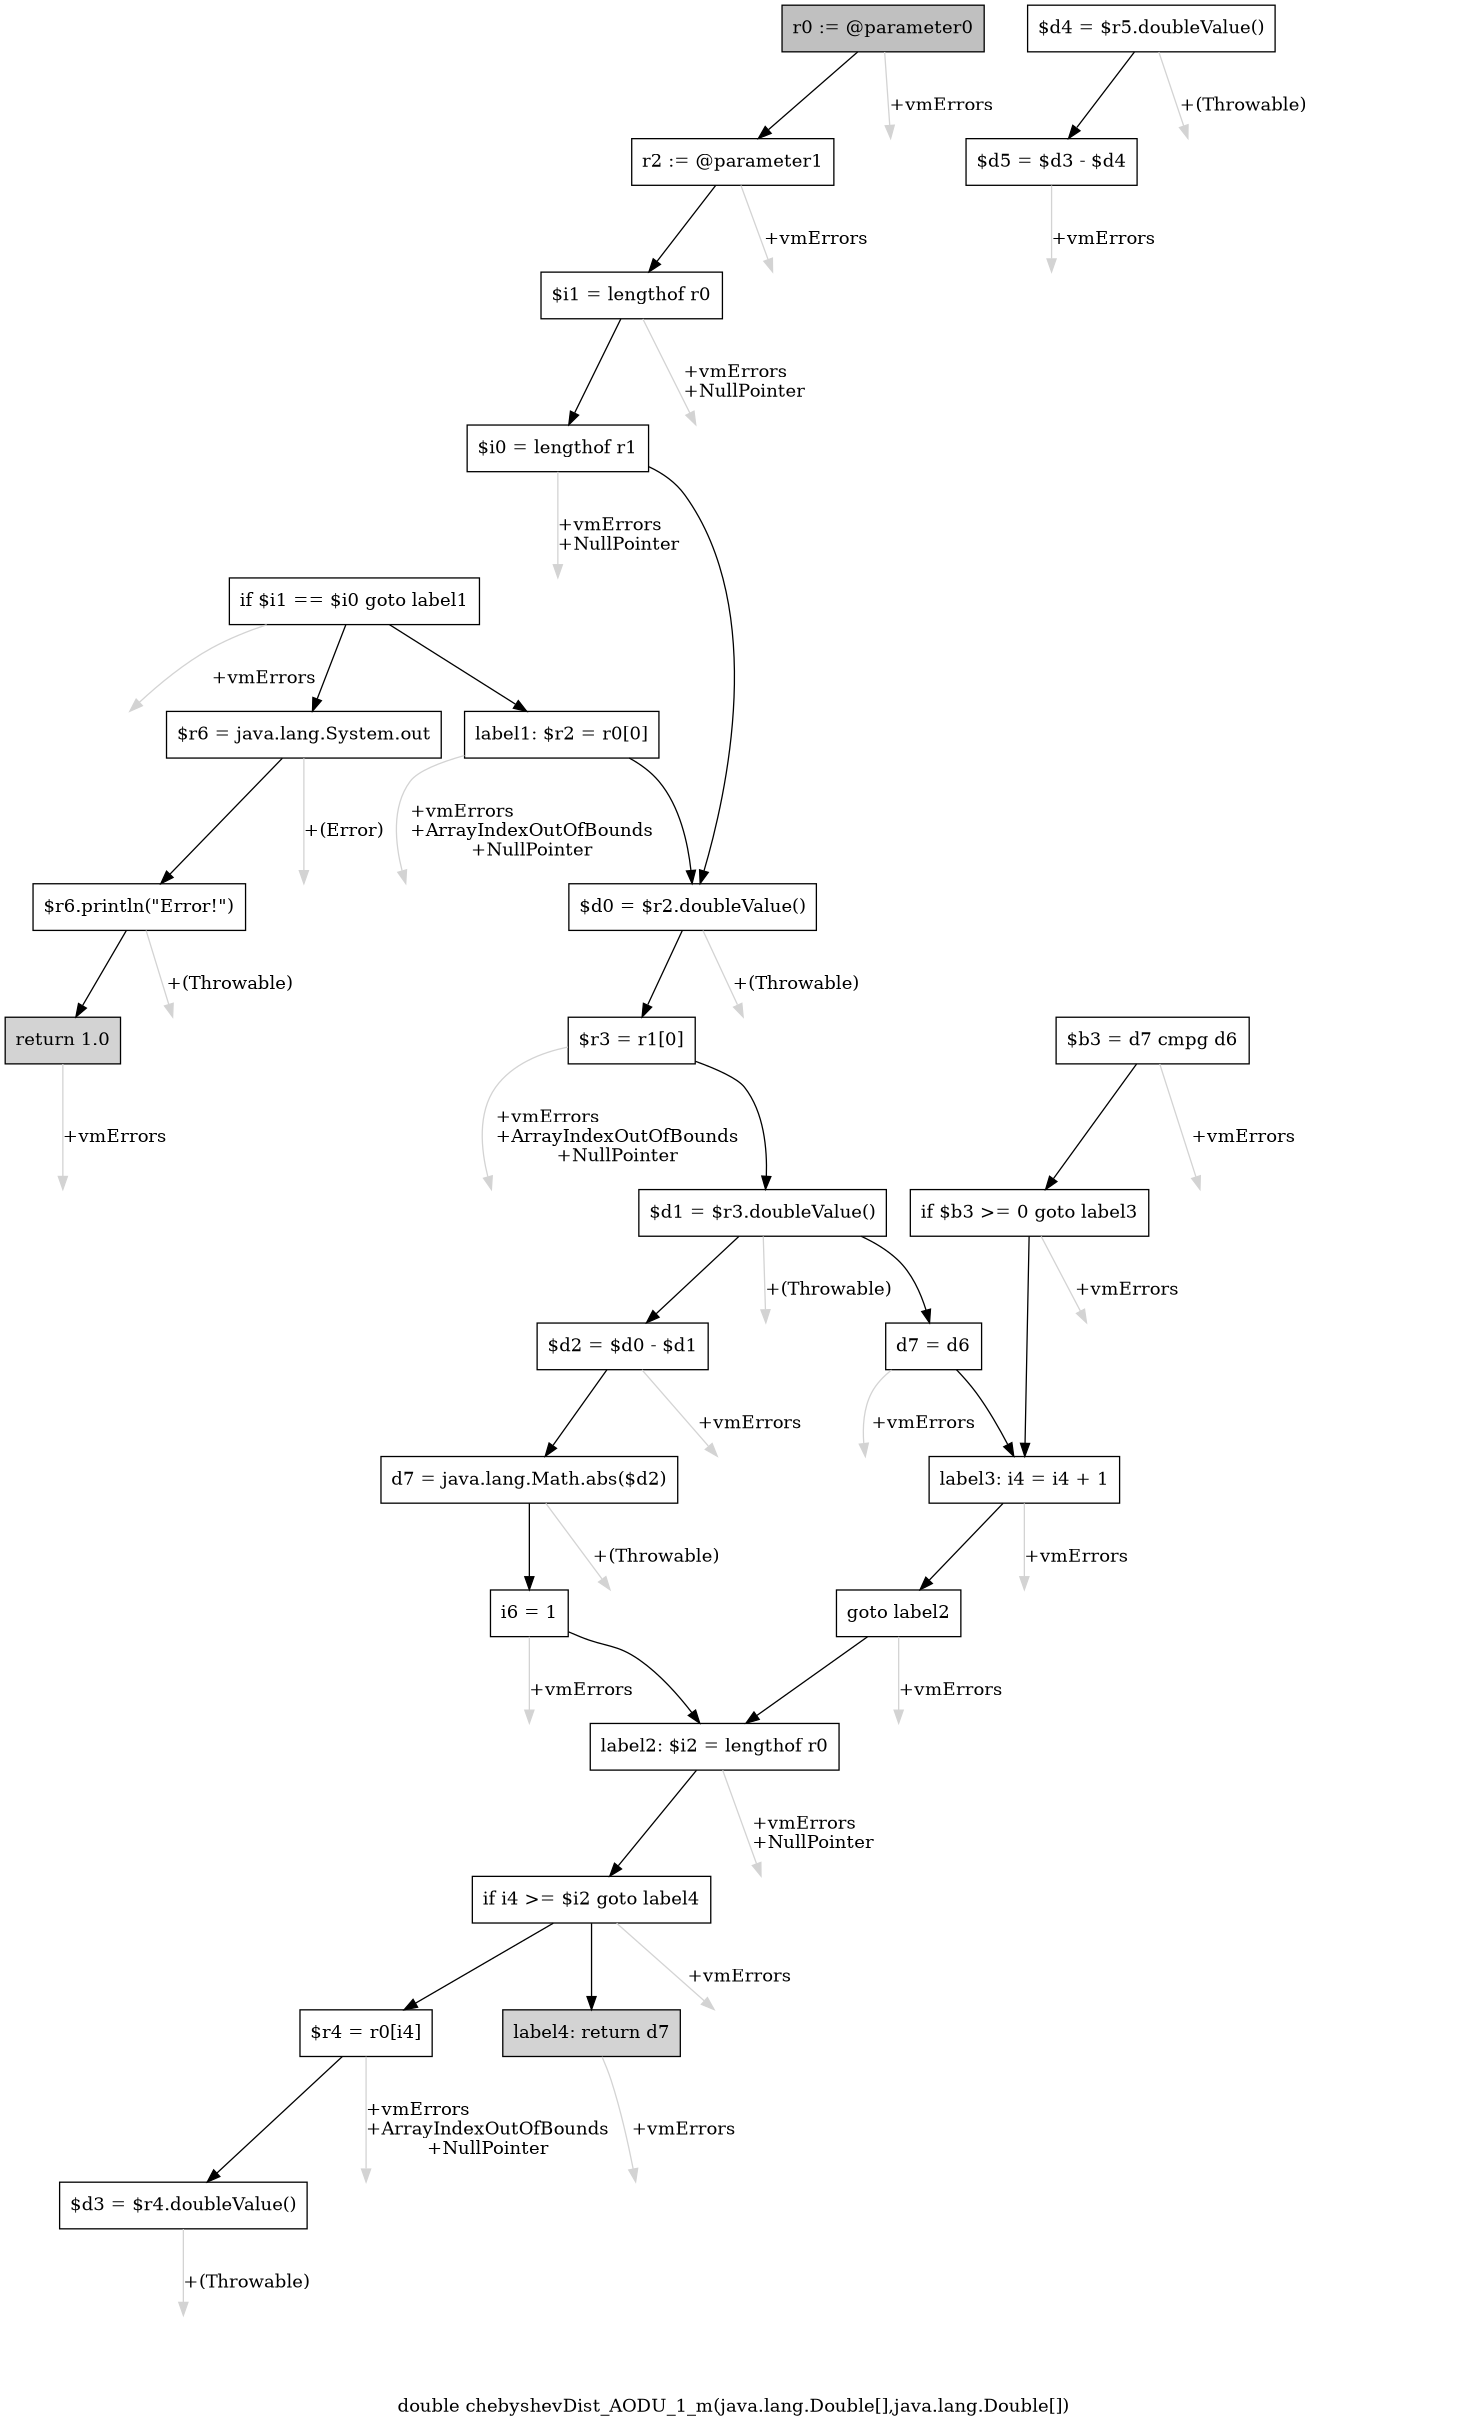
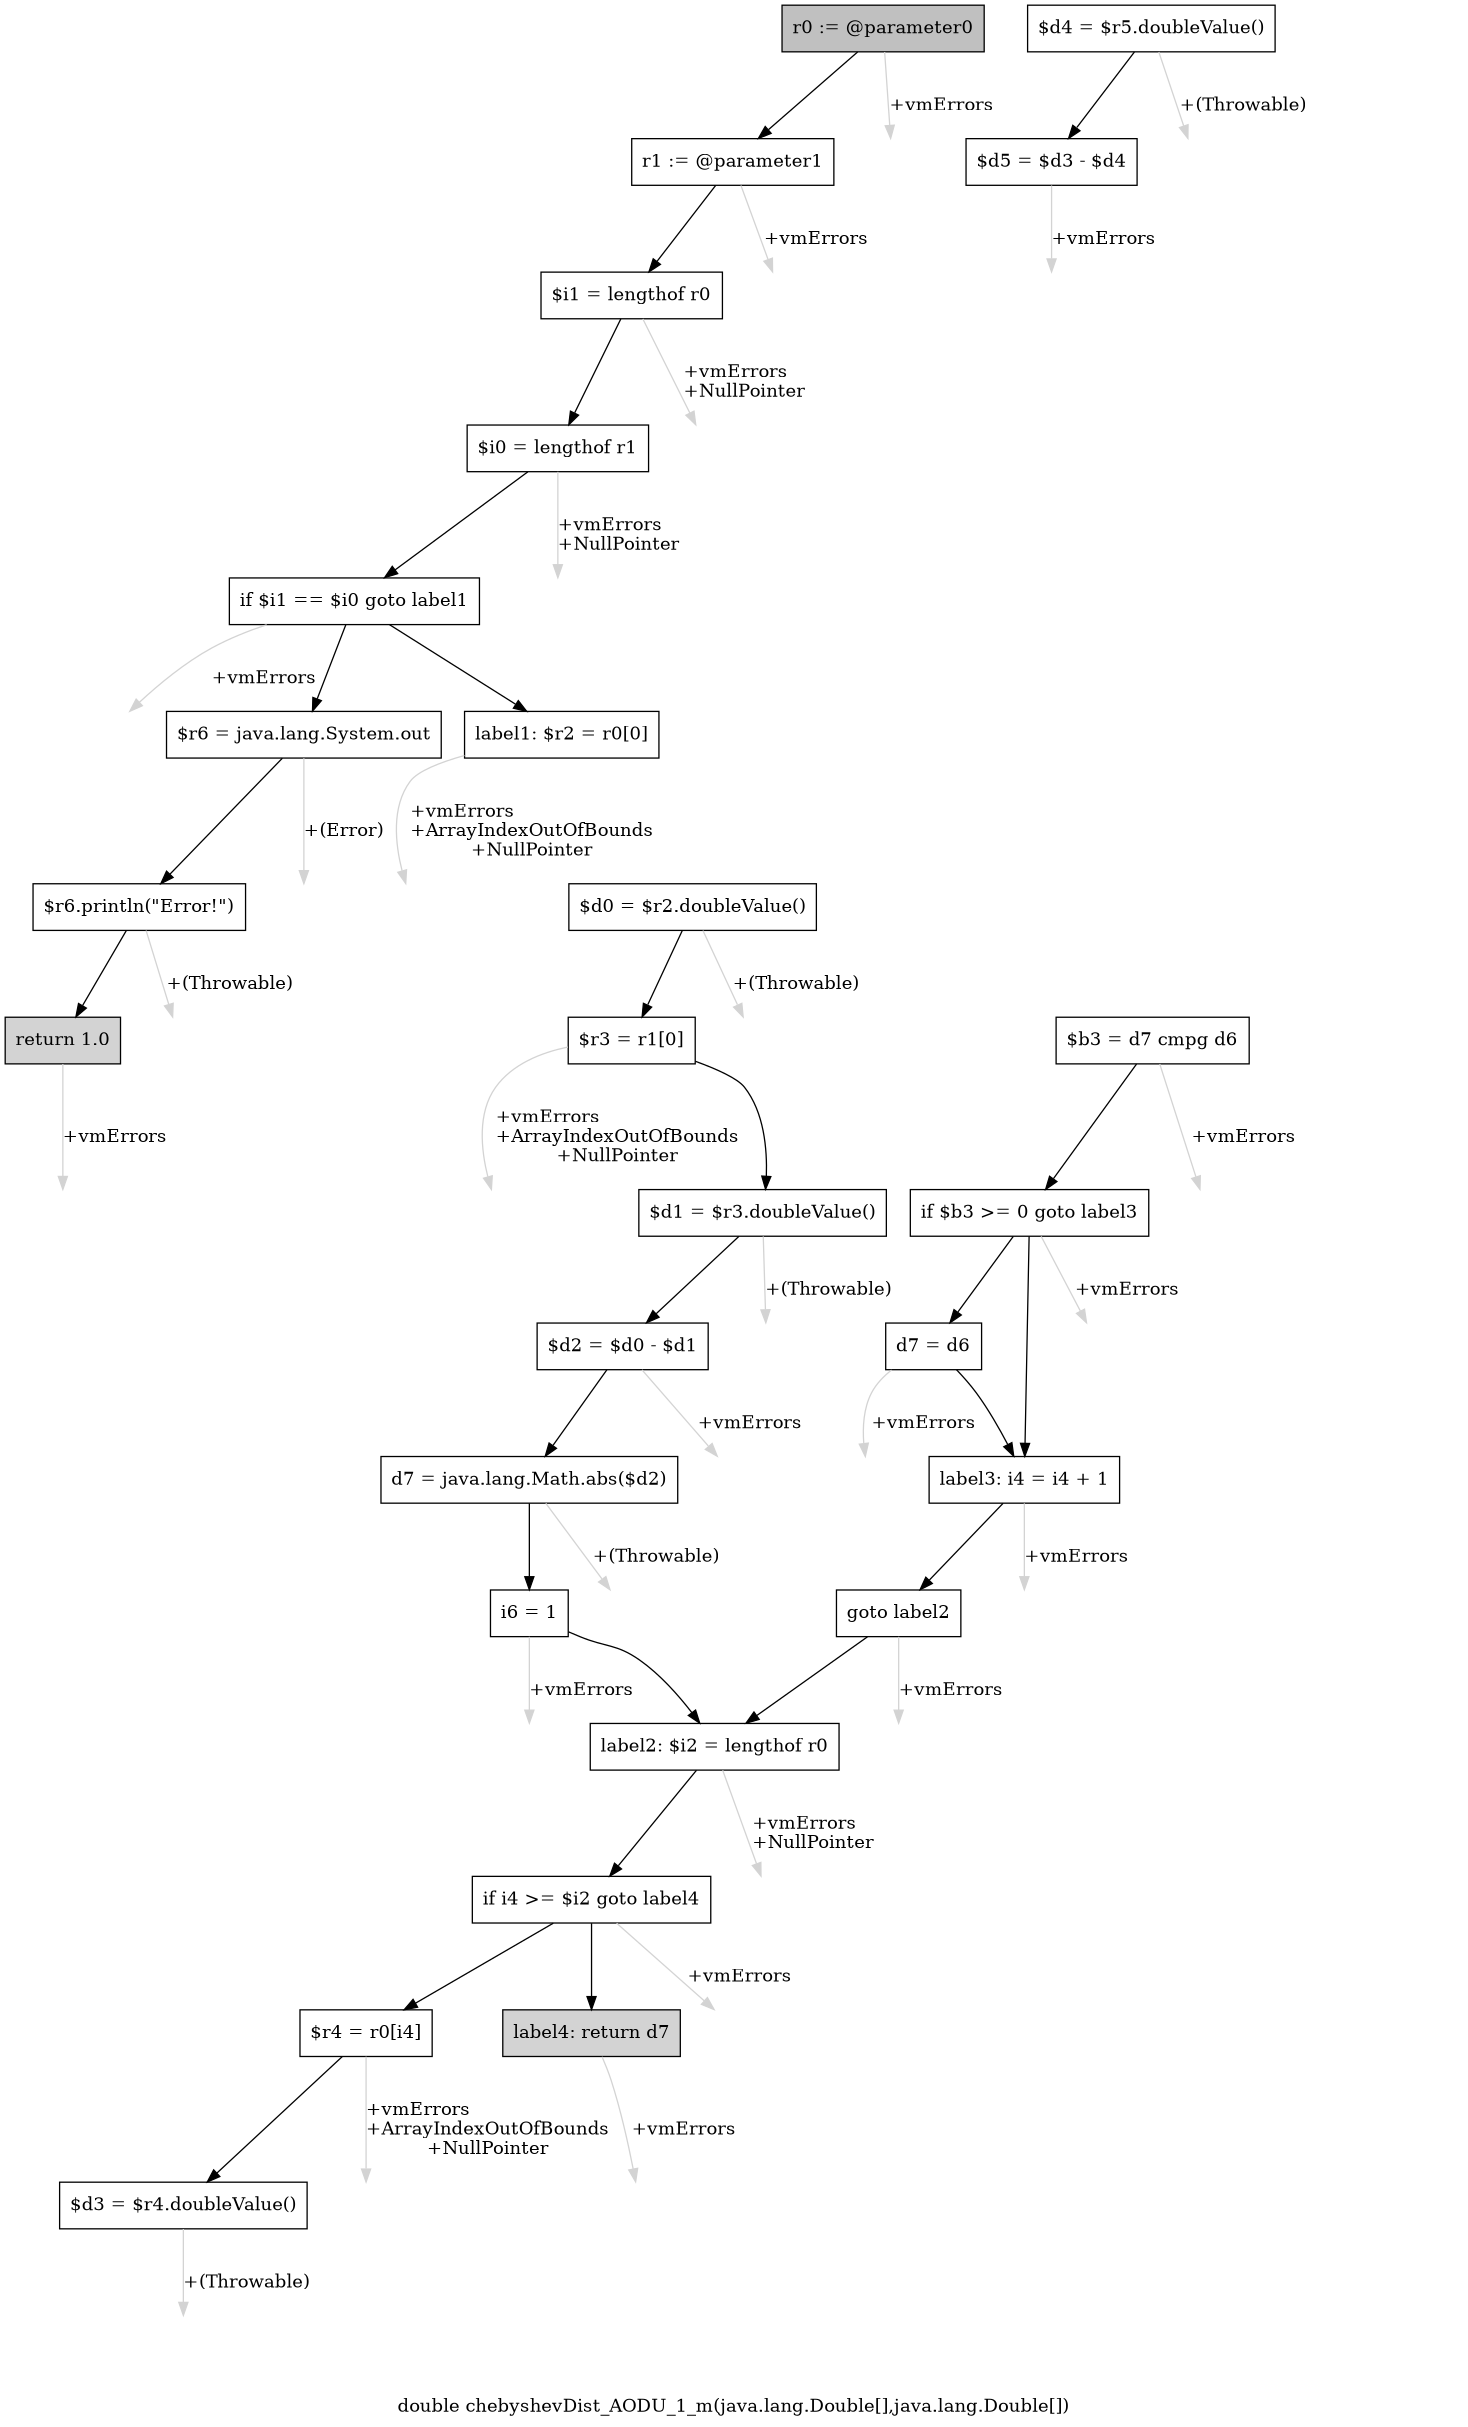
node "r2 := @parameter1": label "r2 := @parameter1" -> "r1 := @parameter1"
edge "$i0 = lengthof r1" -> "$d0 = $r2.doubleValue()": now "$i0 = lengthof r1" -> "if $i1 == $i0 goto label1"
edge "label1: $r2 = r0[0]" -> "$d0 = $r2.doubleValue()": removed
edge "$d1 = $r3.doubleValue()" -> "d7 = d6": now "if $b3 >= 0 goto label3" -> "d7 = d6"
